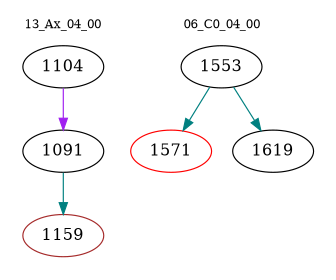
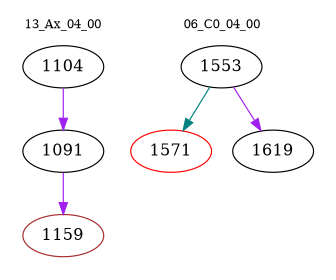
edge "1553" -> "1619": color teal -> purple
edge "1091" -> "1159": color teal -> purple
